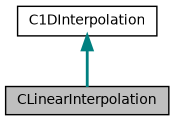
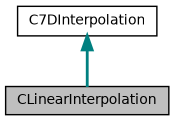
node "C1DInterpolation": label "C1DInterpolation" -> "C7DInterpolation"
